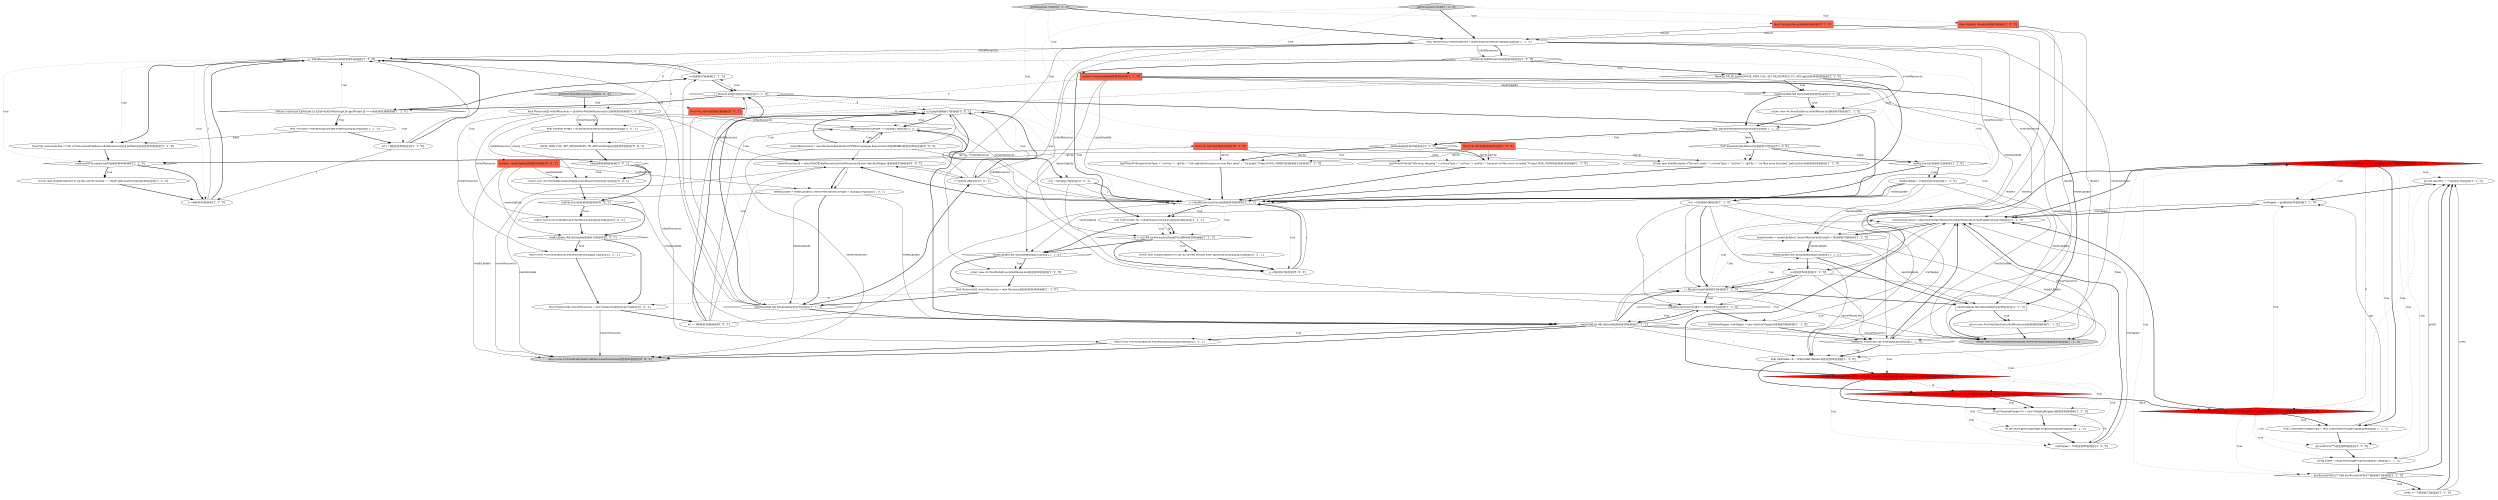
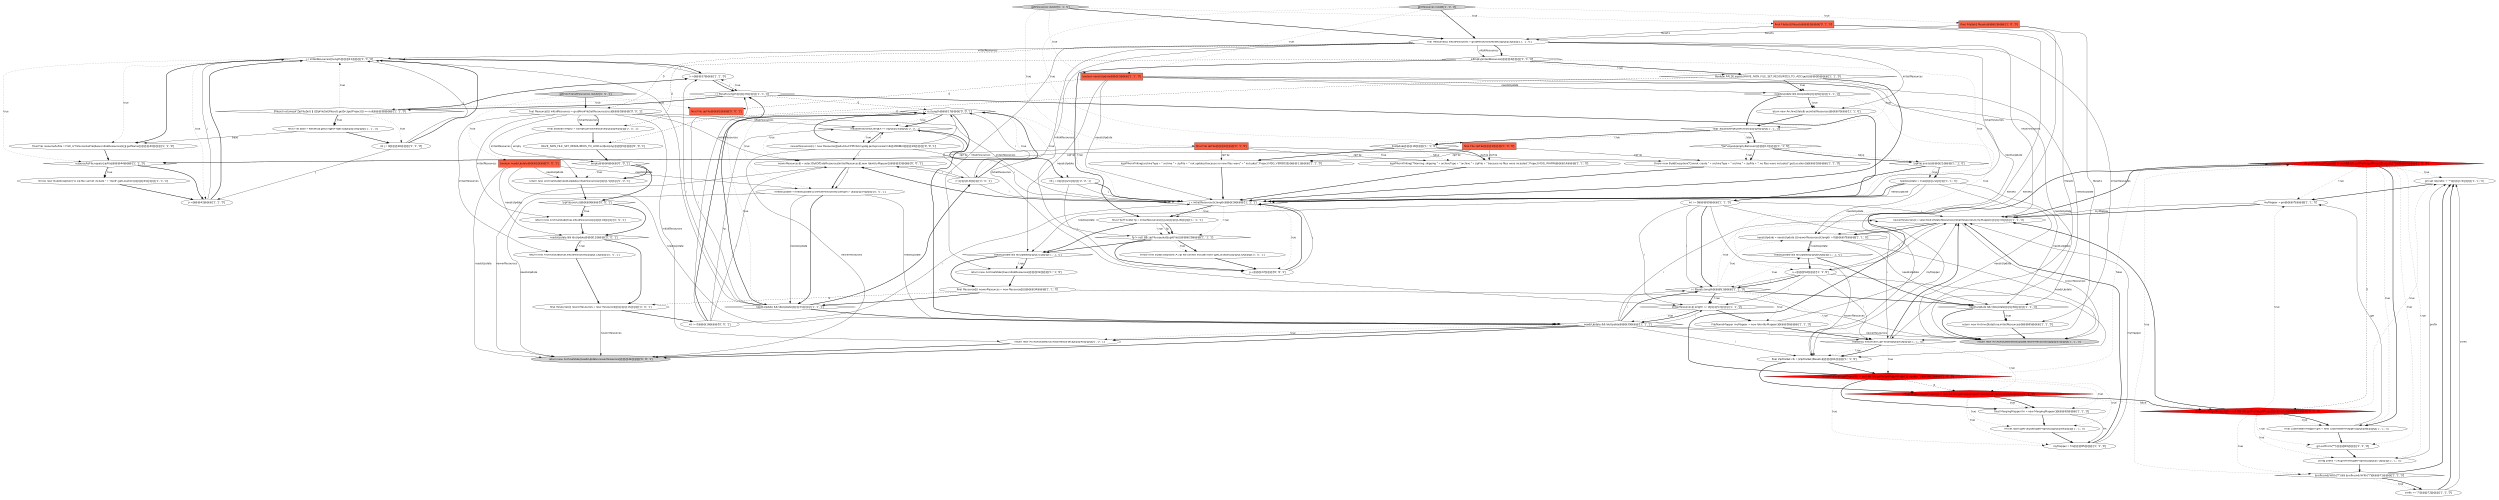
edge "boolean needsUpdate@@@2@@@['1', '1', '0']" -> "needsUpdate && !doUpdate@@@84@@@['1', '1', '0']": style bold -> solid
edge "int i = 0@@@16@@@['0', '0', '1']" -> "initialResources(i(.length == 0@@@19@@@['0', '0', '1']": label "i" -> "fp"
node "needsUpdate && !doUpdate@@@84@@@['1', '1', '0']": shape box -> diamond
